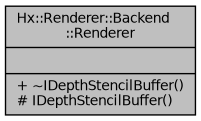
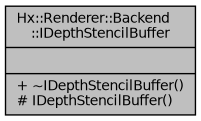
node "Hx::Renderer::Backend": text "::Renderer" -> "::IDepthStencilBuffer"
